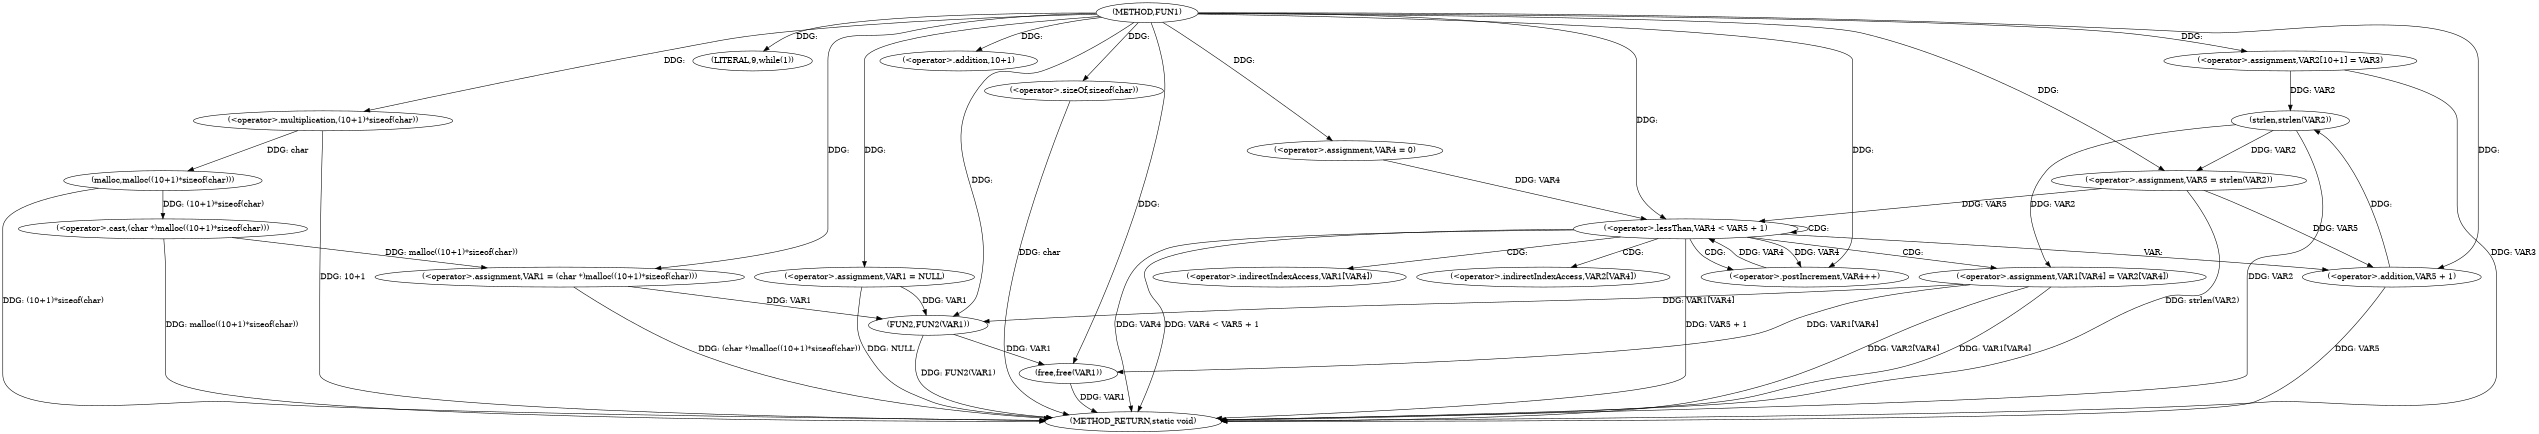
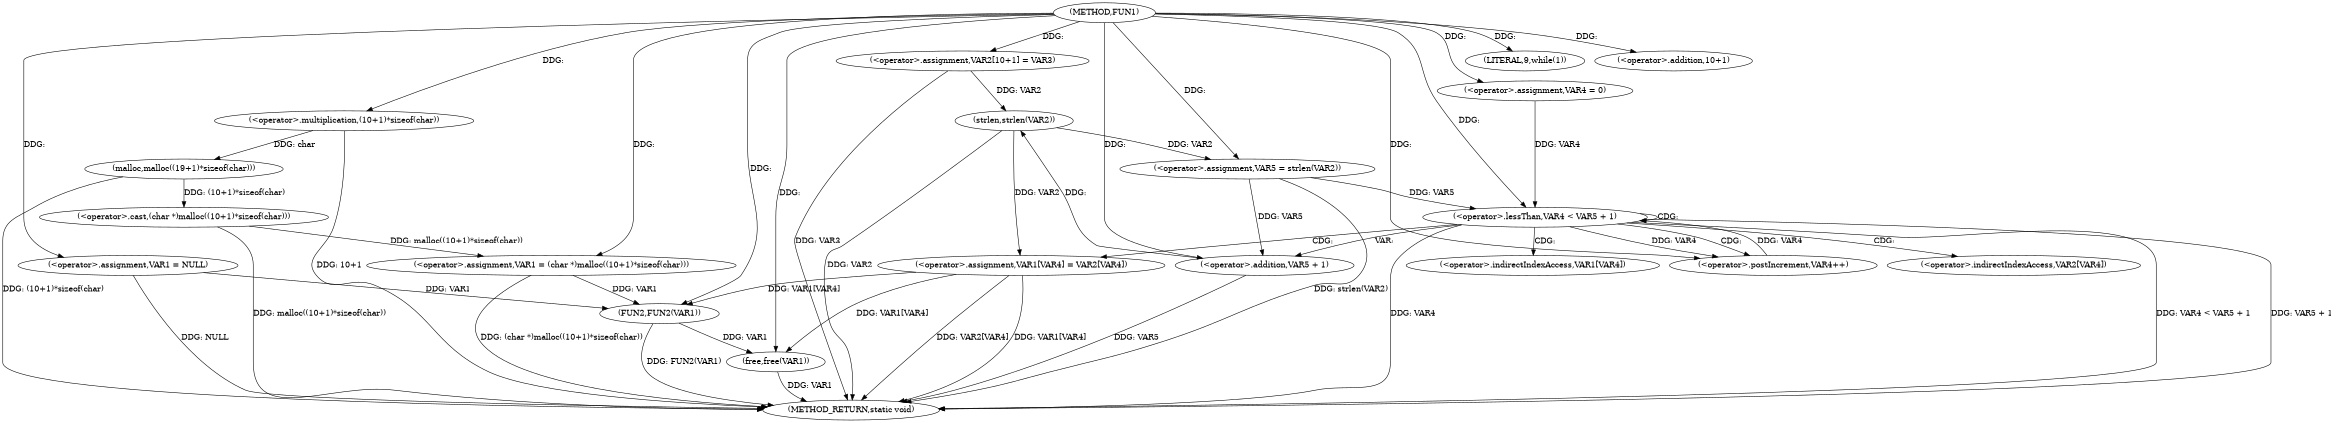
node "(<operator>.sizeOf,sizeof(char))": removed
node "(malloc,malloc((10+1)*sizeof(char)))": label "(malloc,malloc((10+1)*sizeof(char)))" -> "(malloc,malloc((19+1)*sizeof(char)))"
